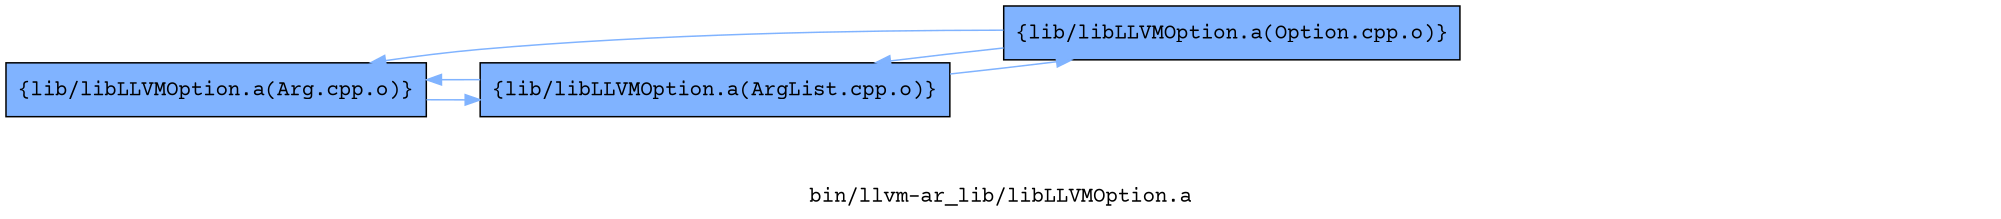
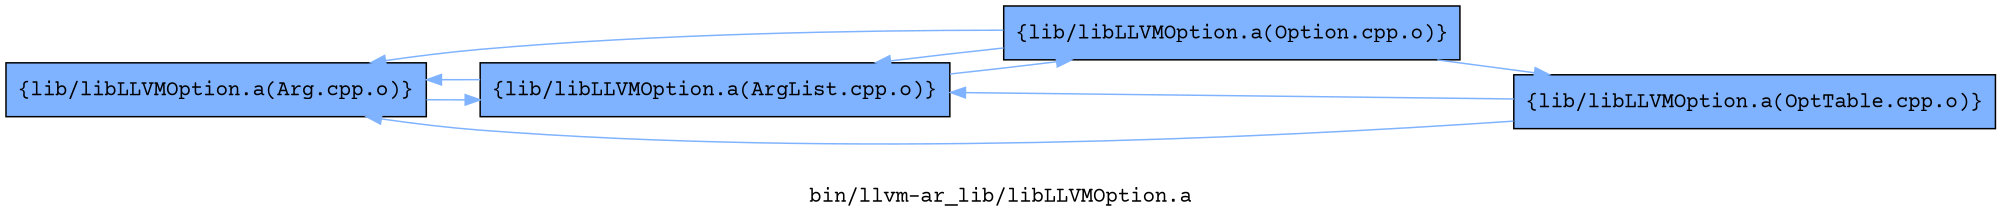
node "{lib/libLLVMOption.a(OptTable.cpp.o)}": added
